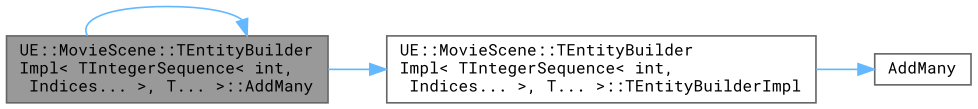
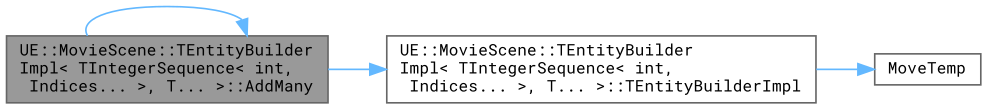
node "AddMany": label "AddMany" -> "MoveTemp"
